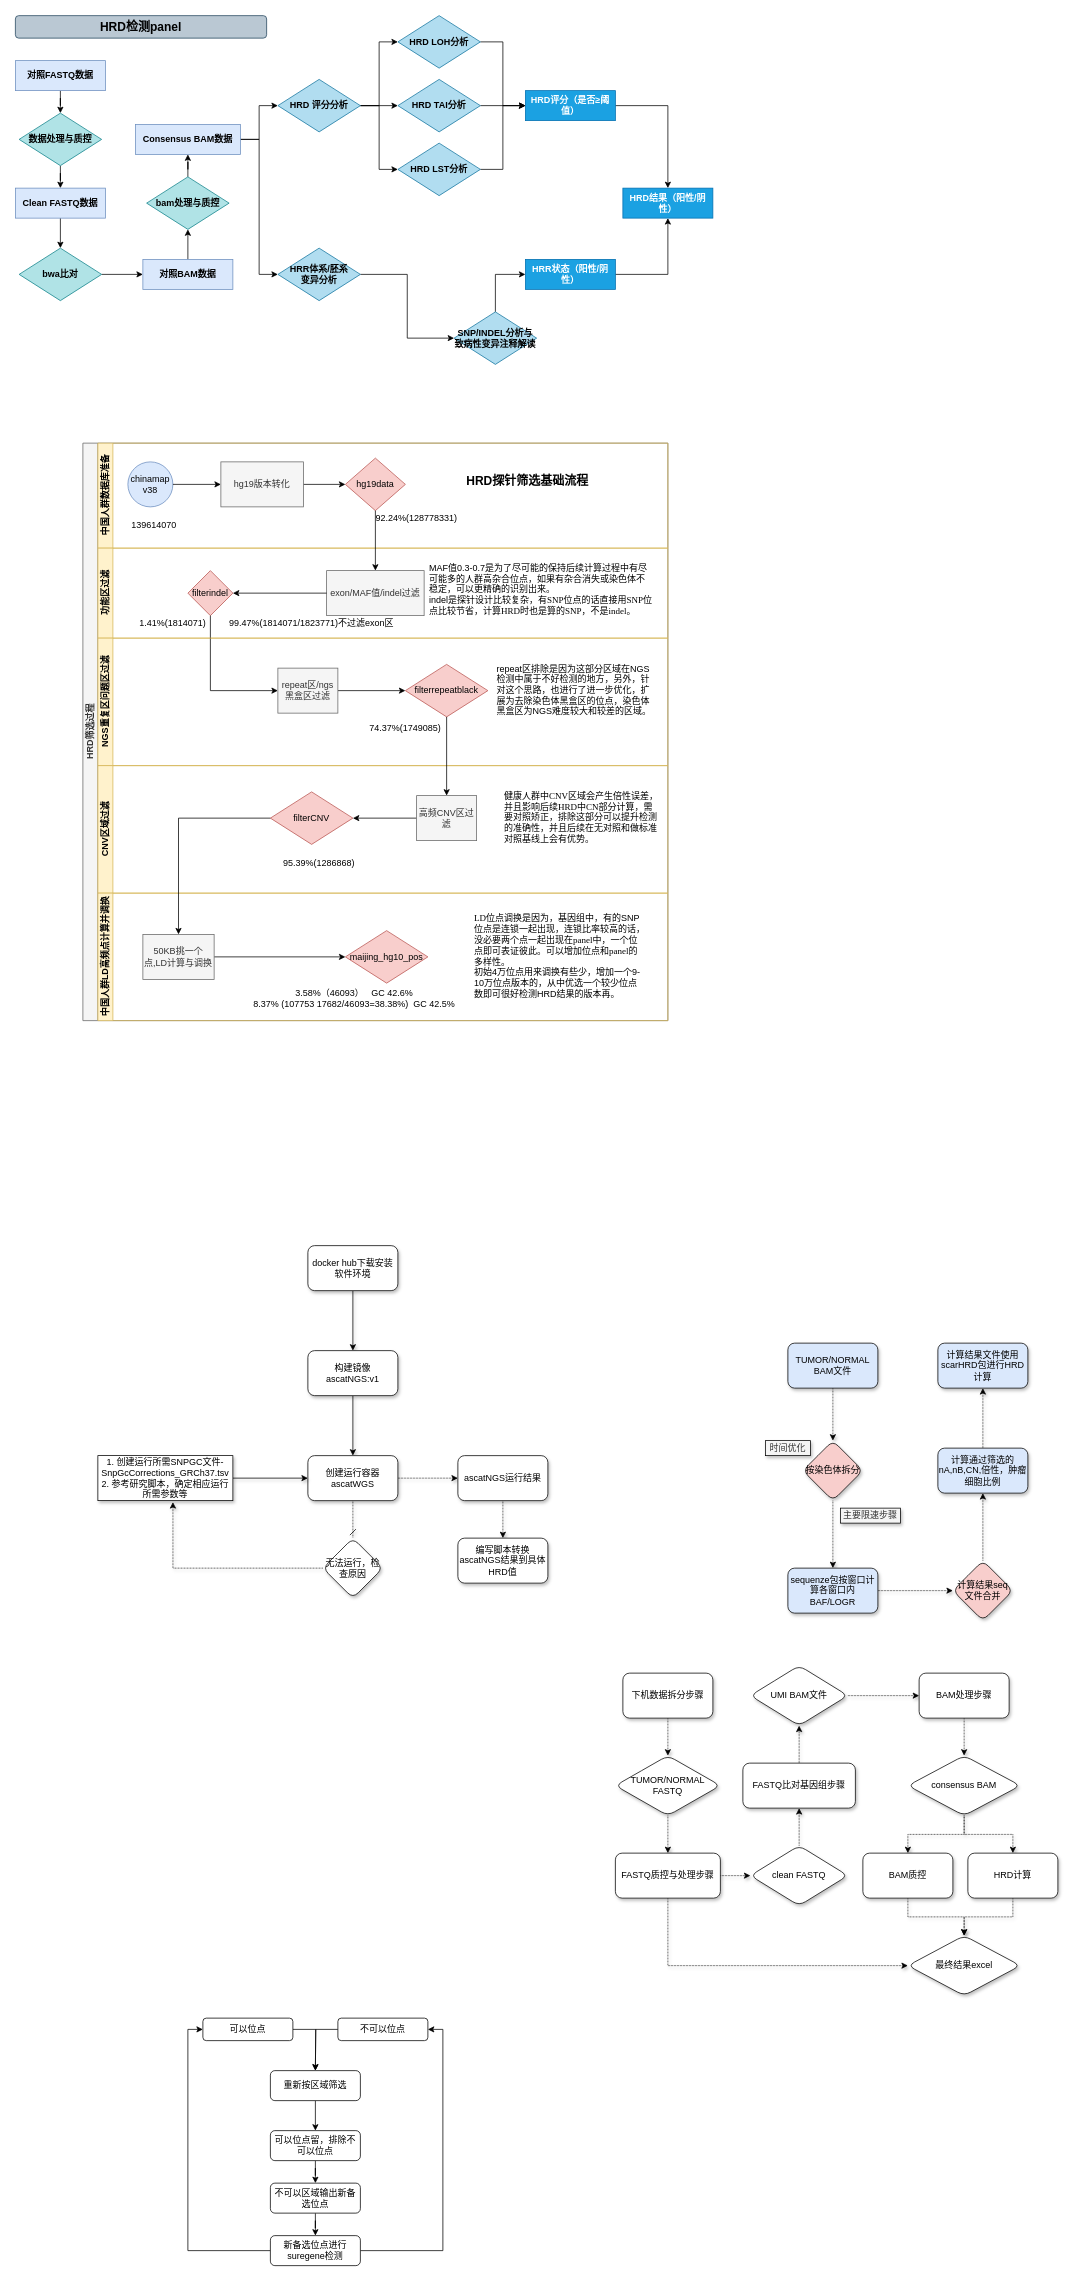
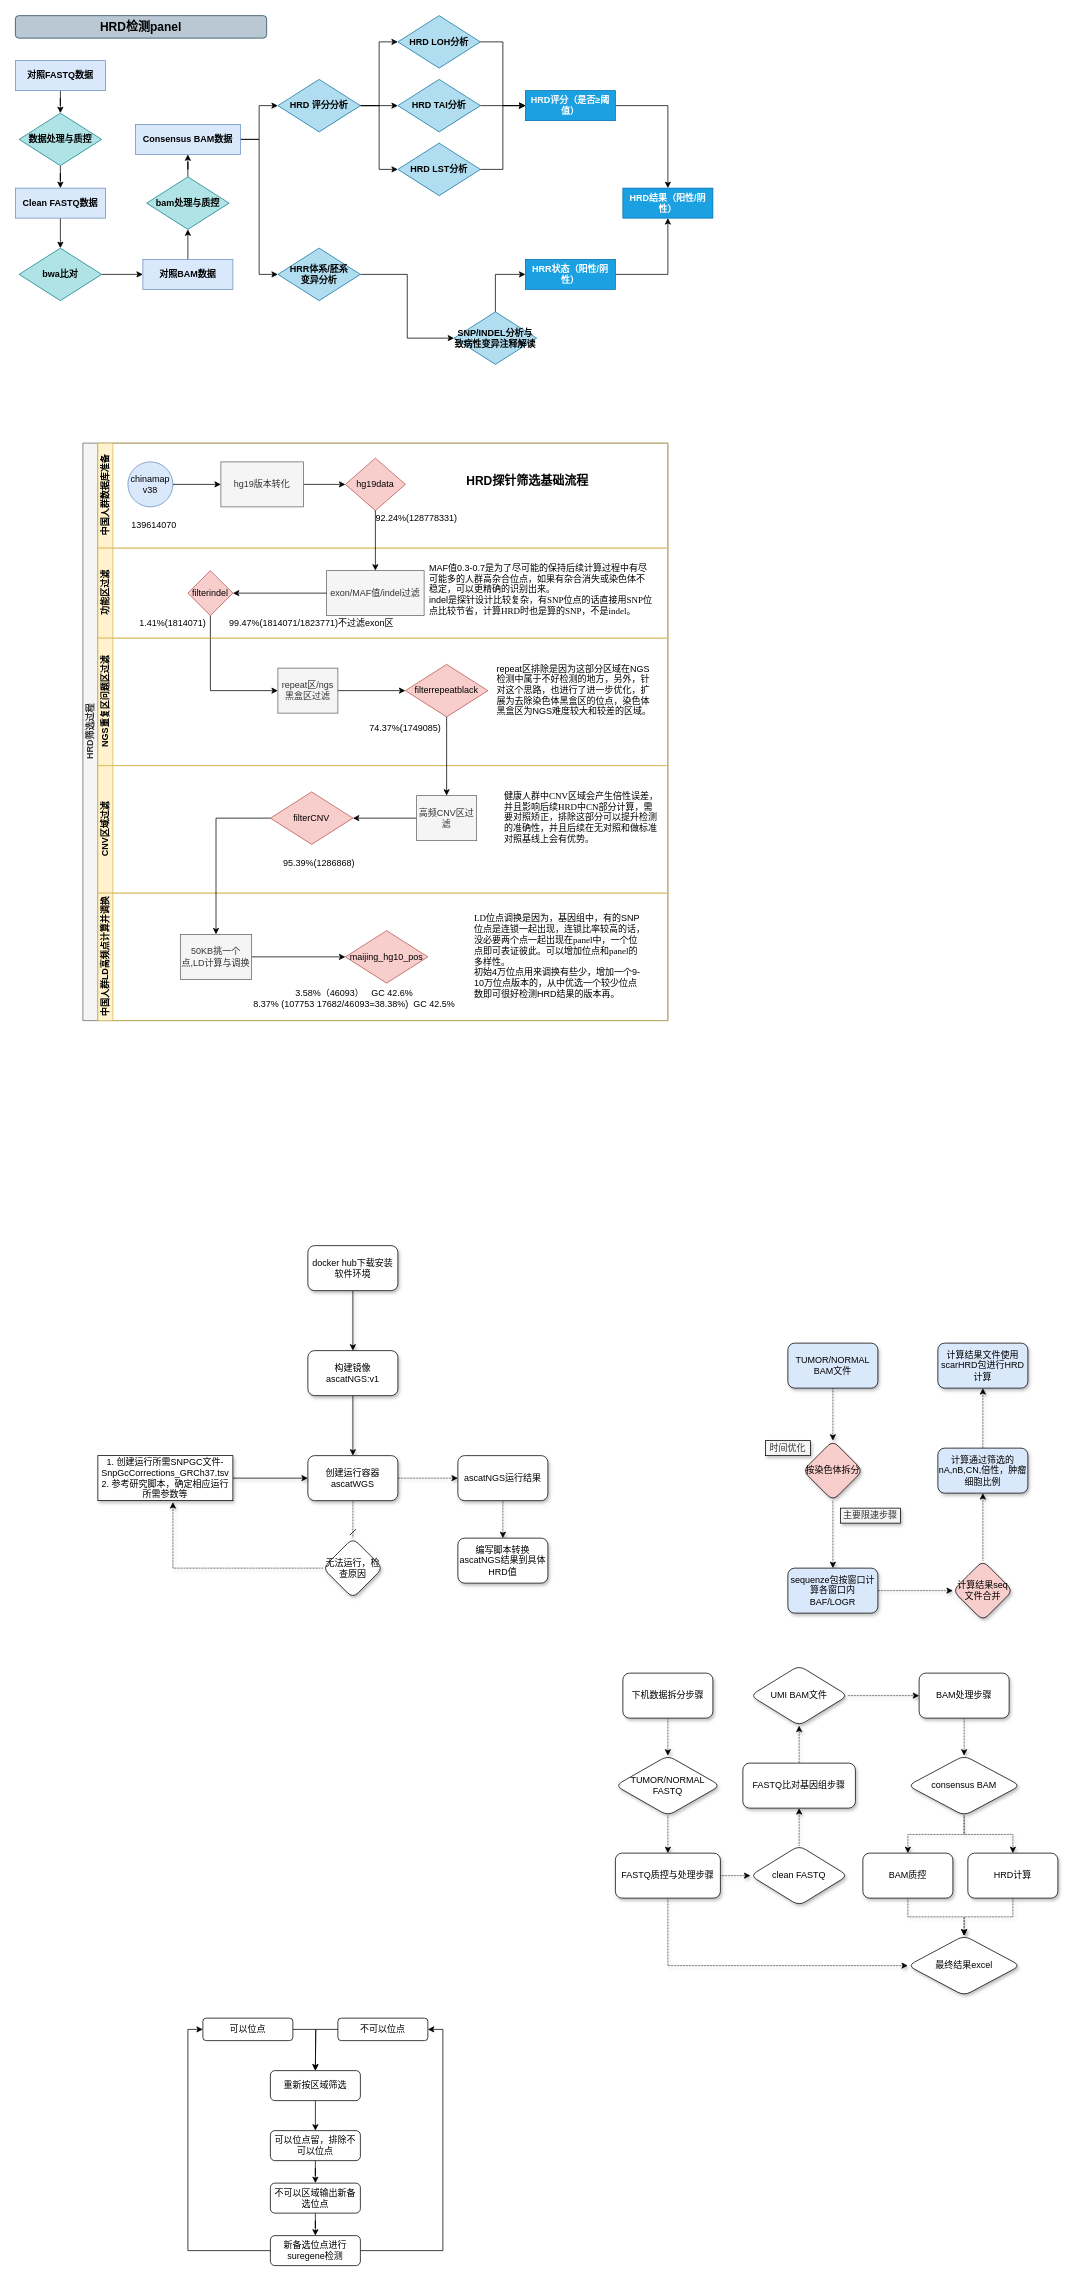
node "50KB挑一个点,LD计算与调换": moved (179, 957) -> (216, 957)
